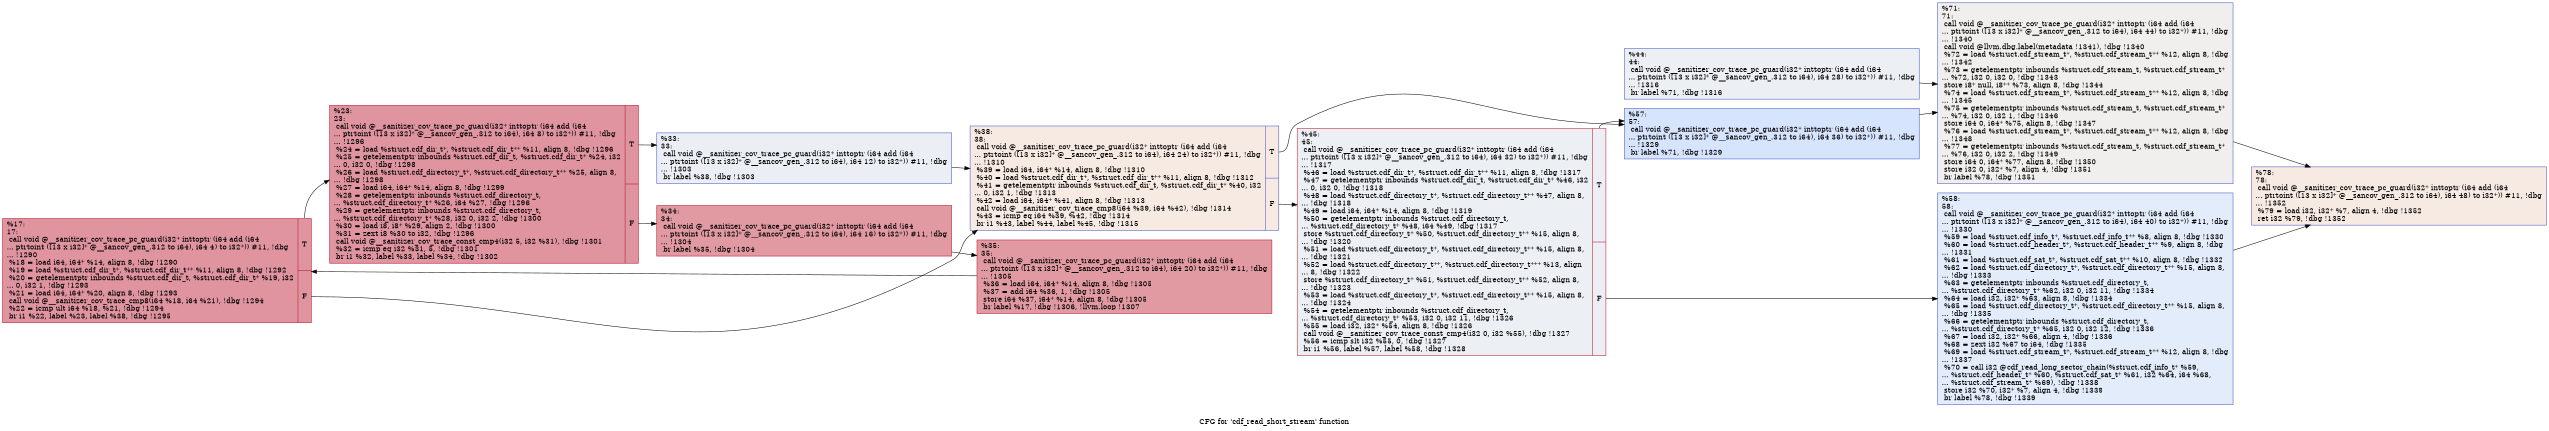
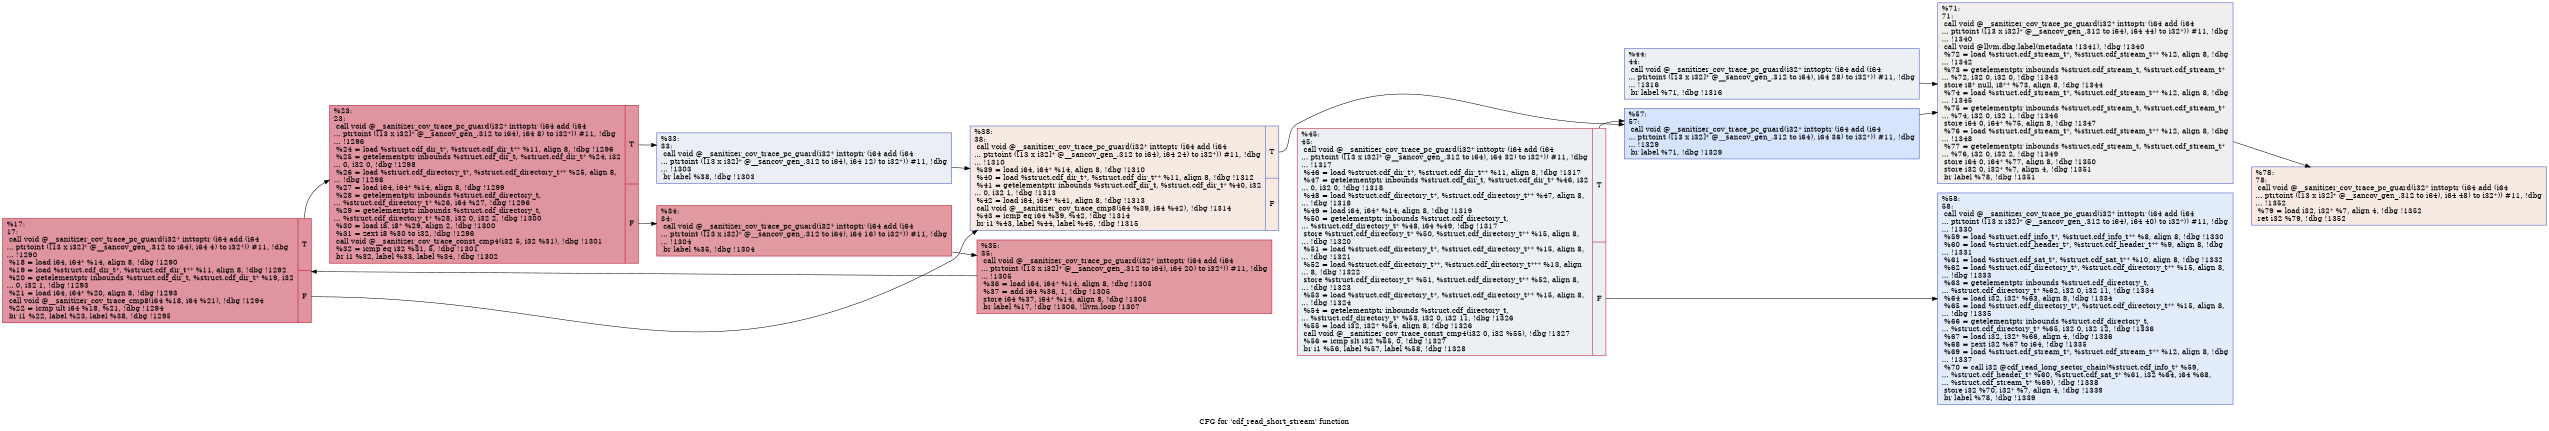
edge "%38:" -> "%45:": removed
edge "%58:" -> "%78:": removed
